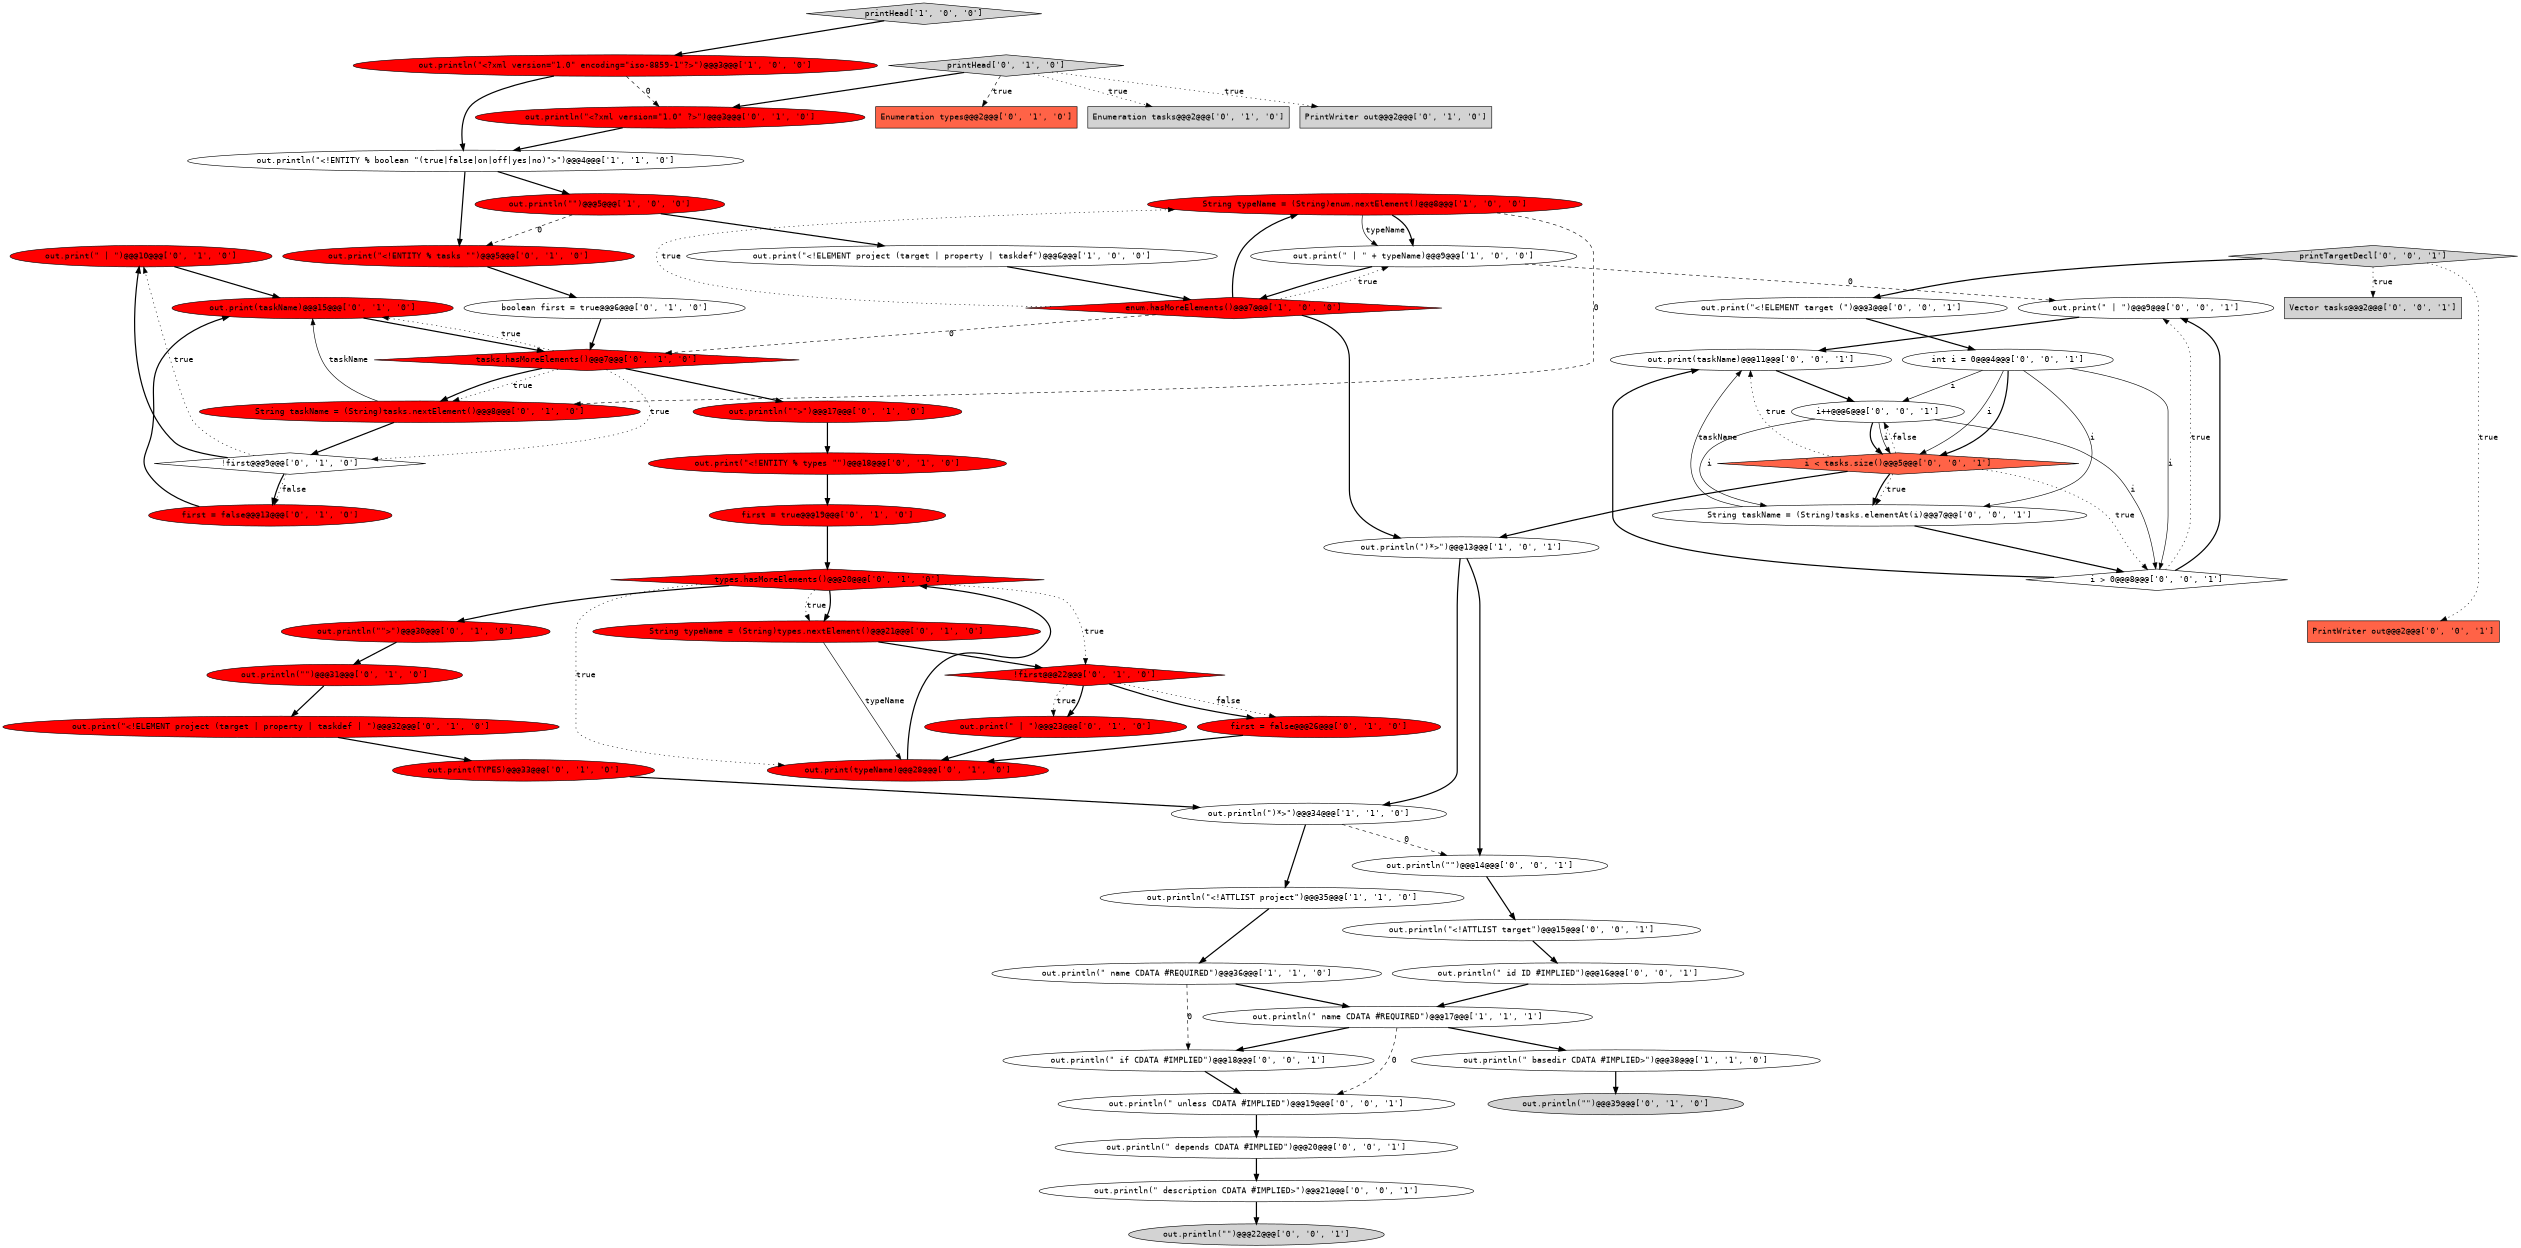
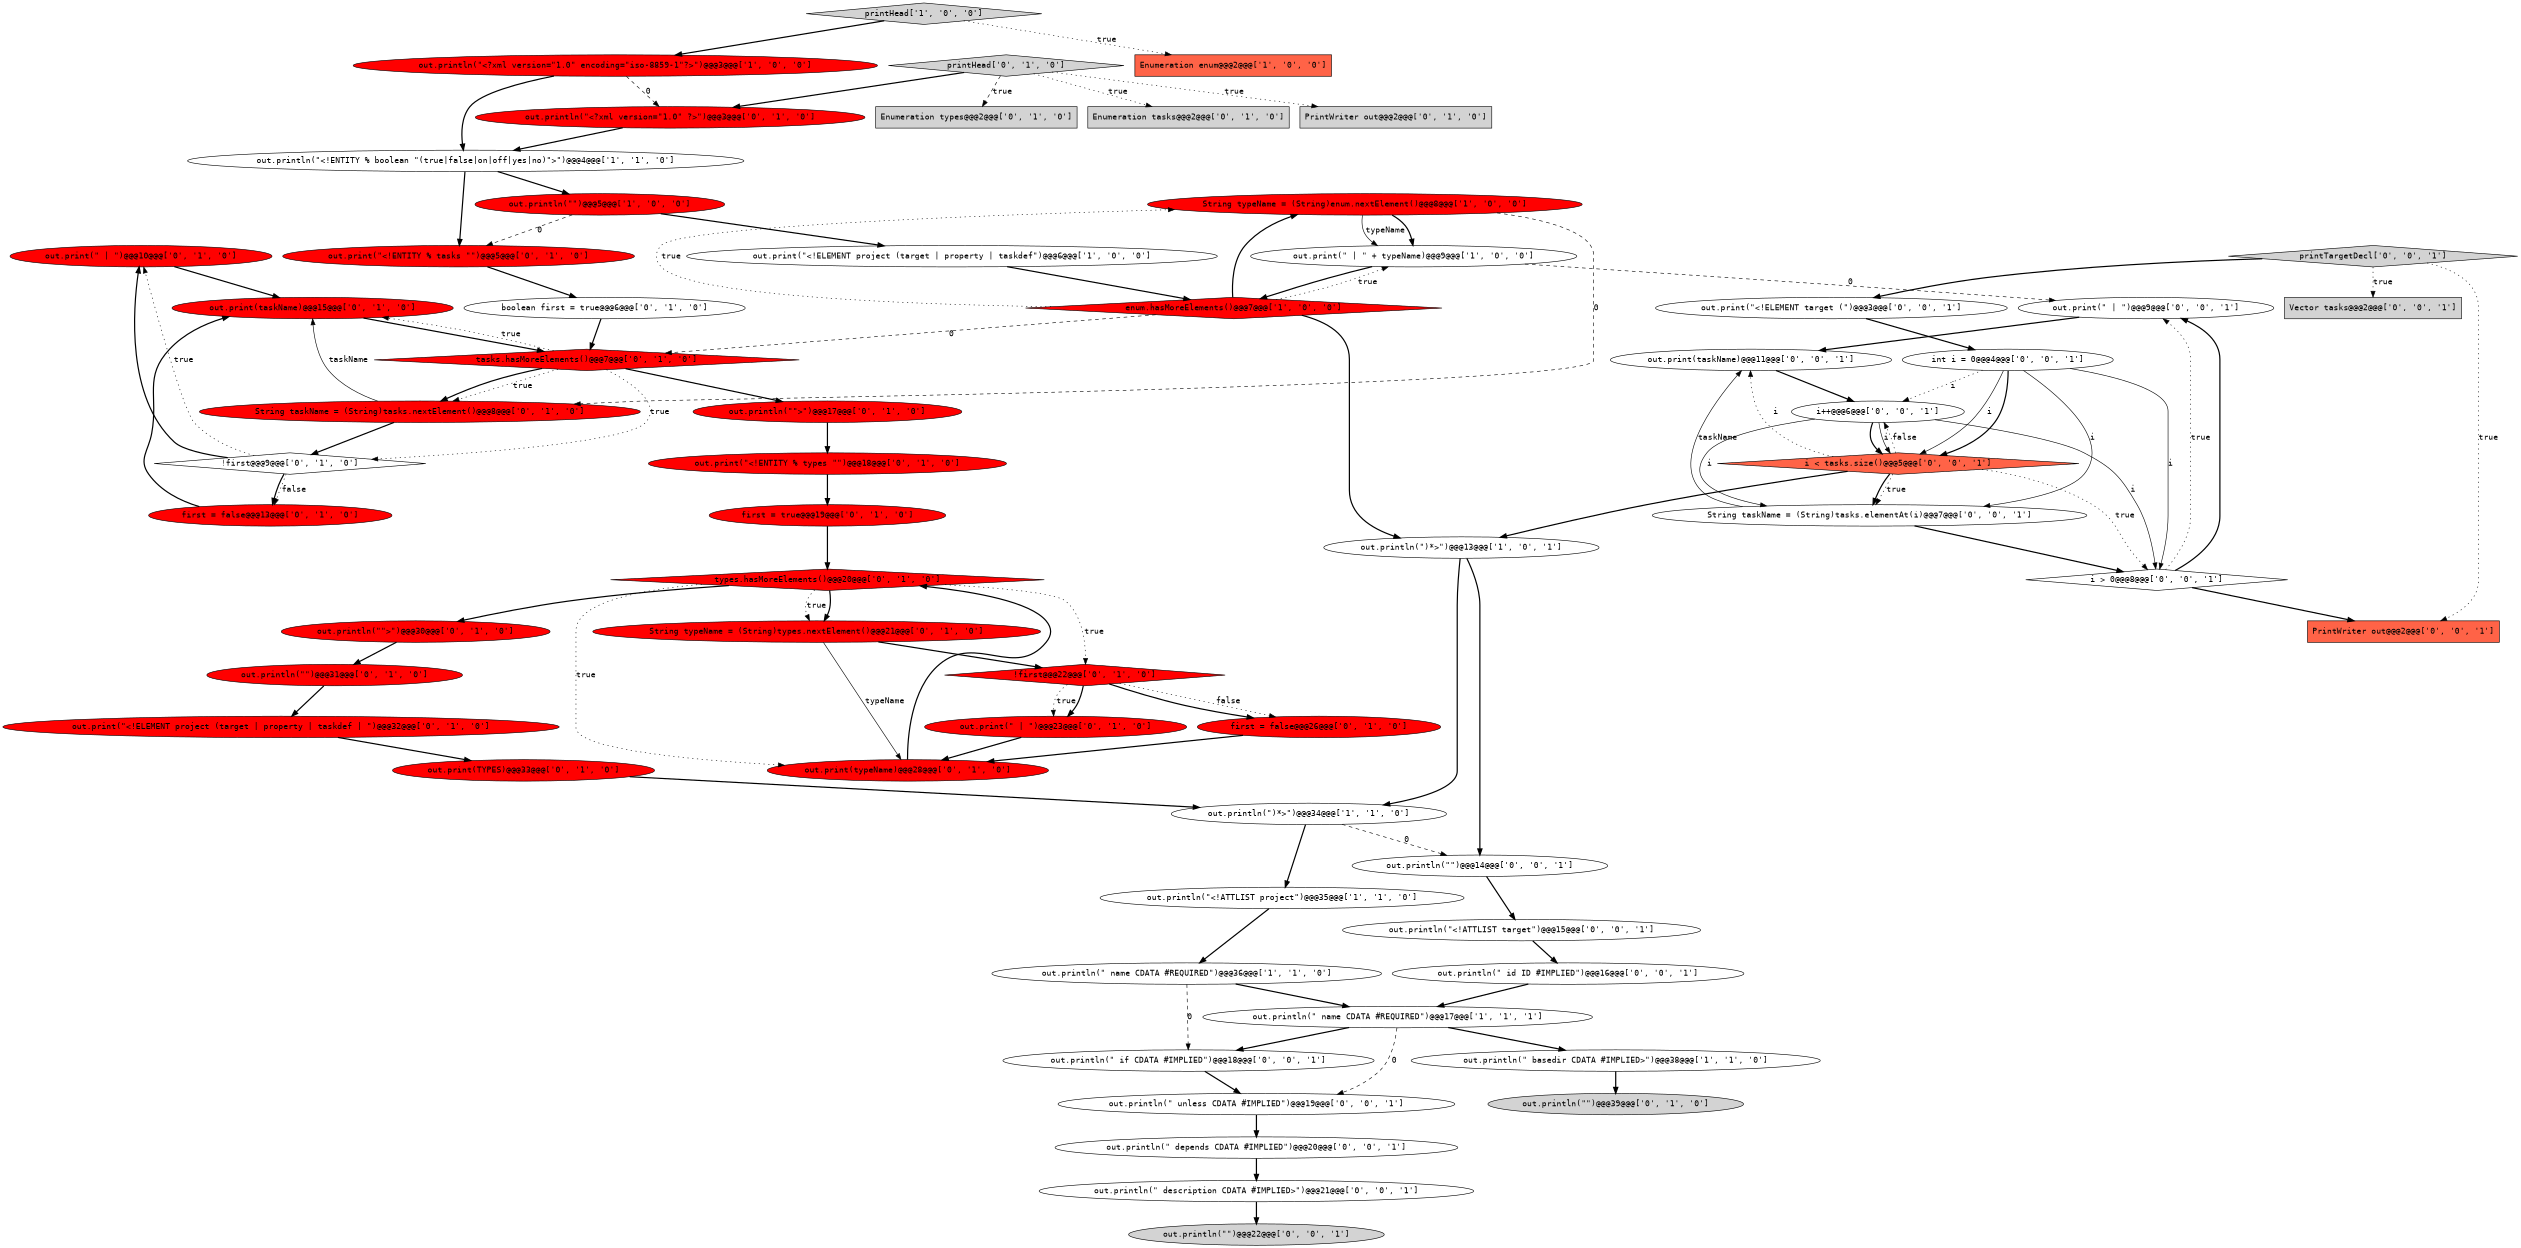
node "Enumeration enum@@@2@@@['1', '0', '0']": added
node "Enumeration types@@@2@@@['0', '1', '0']": fillcolor tomato -> lightgray
edge "int i = 0@@@4@@@['0', '0', '1']" -> "i++@@@6@@@['0', '0', '1']": style solid -> dotted
edge "i < tasks.size()@@@5@@@['0', '0', '1']" -> "out.print(taskName)@@@11@@@['0', '0', '1']": label "true" -> "i"
edge "i > 0@@@8@@@['0', '0', '1']" -> "out.print(taskName)@@@11@@@['0', '0', '1']": now "i > 0@@@8@@@['0', '0', '1']" -> "PrintWriter out@@@2@@@['0', '0', '1']"
